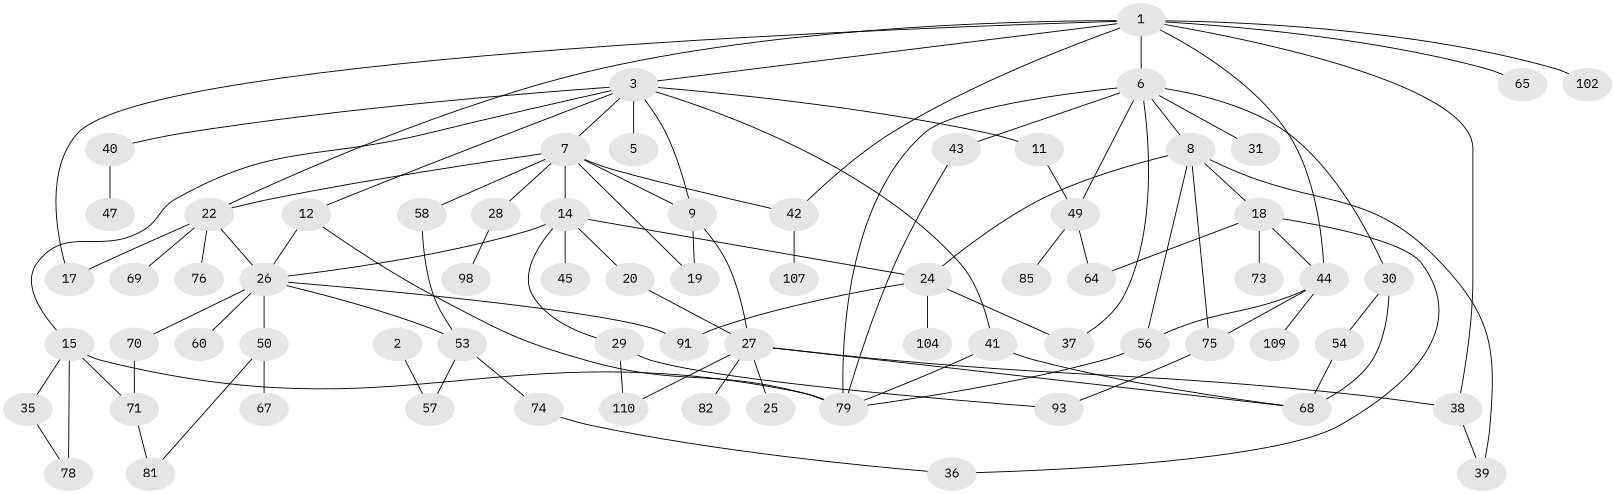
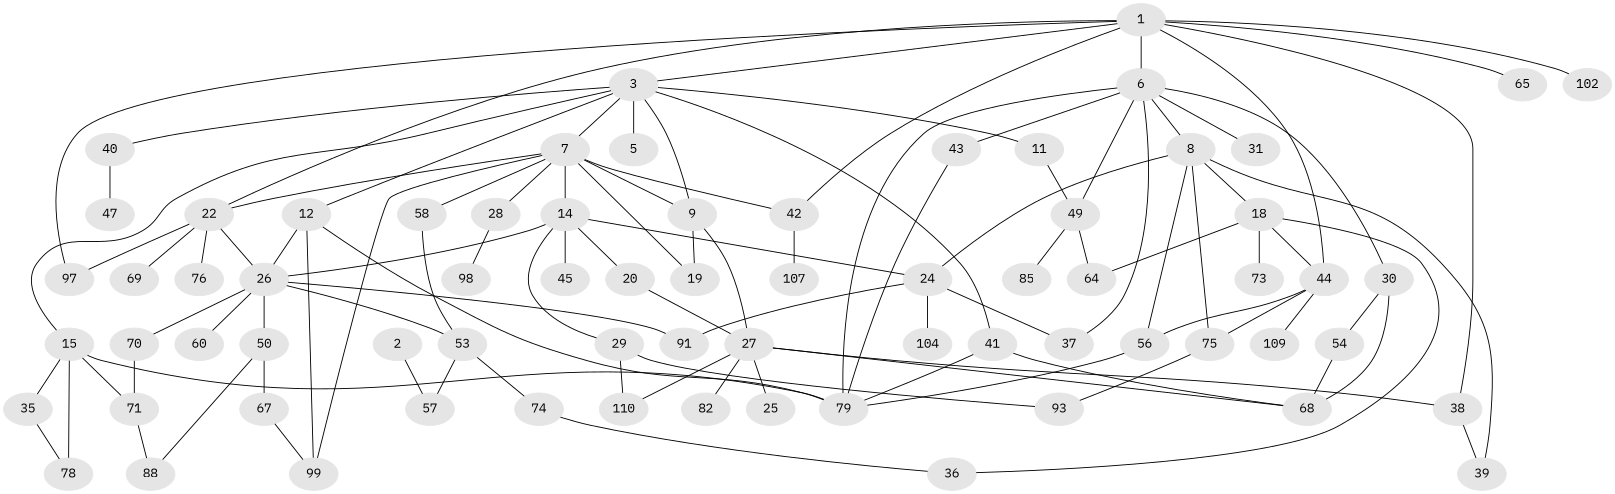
node "17": label "17" -> "97"
node "81": label "81" -> "88"
node "99": added
